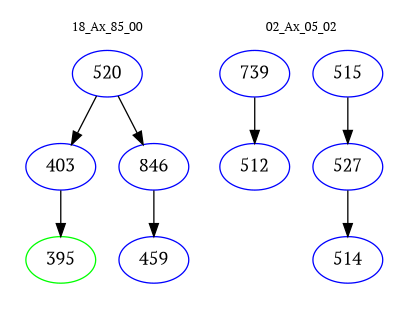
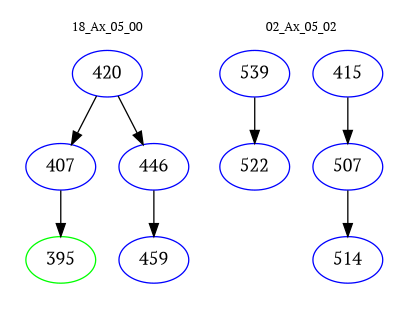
cluster "18_Ax_85_00": label "18_Ax_85_00" -> "18_Ax_05_00"
node "520": label "520" -> "420"
node "739": label "739" -> "539"
node "515": label "515" -> "415"
node "403": label "403" -> "407"
node "846": label "846" -> "446"
node "512": label "512" -> "522"
node "527": label "527" -> "507"
